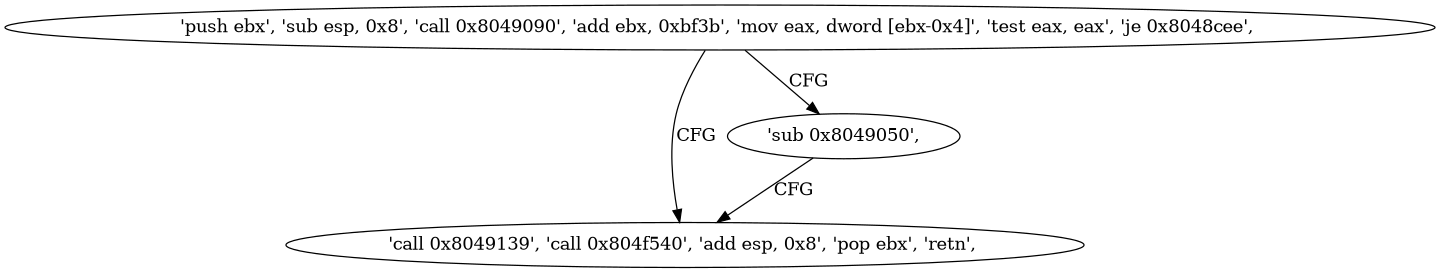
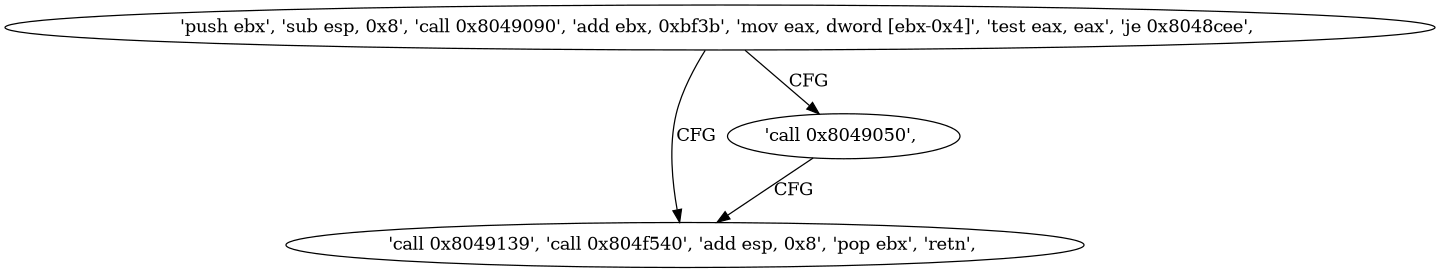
node "'sub 0x8049050',": label "'sub 0x8049050'," -> "'call 0x8049050',"
